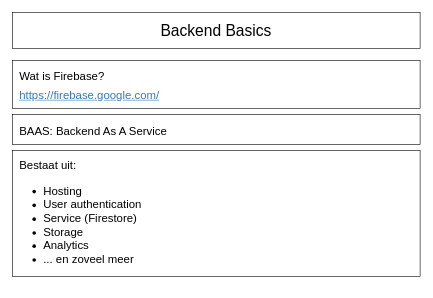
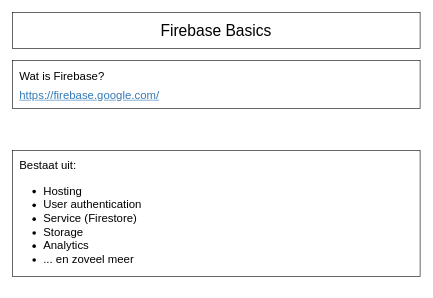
node "Backend Basics": label "Backend Basics" -> "Firebase Basics"
node "BAAS: Backend As A Service": removed
